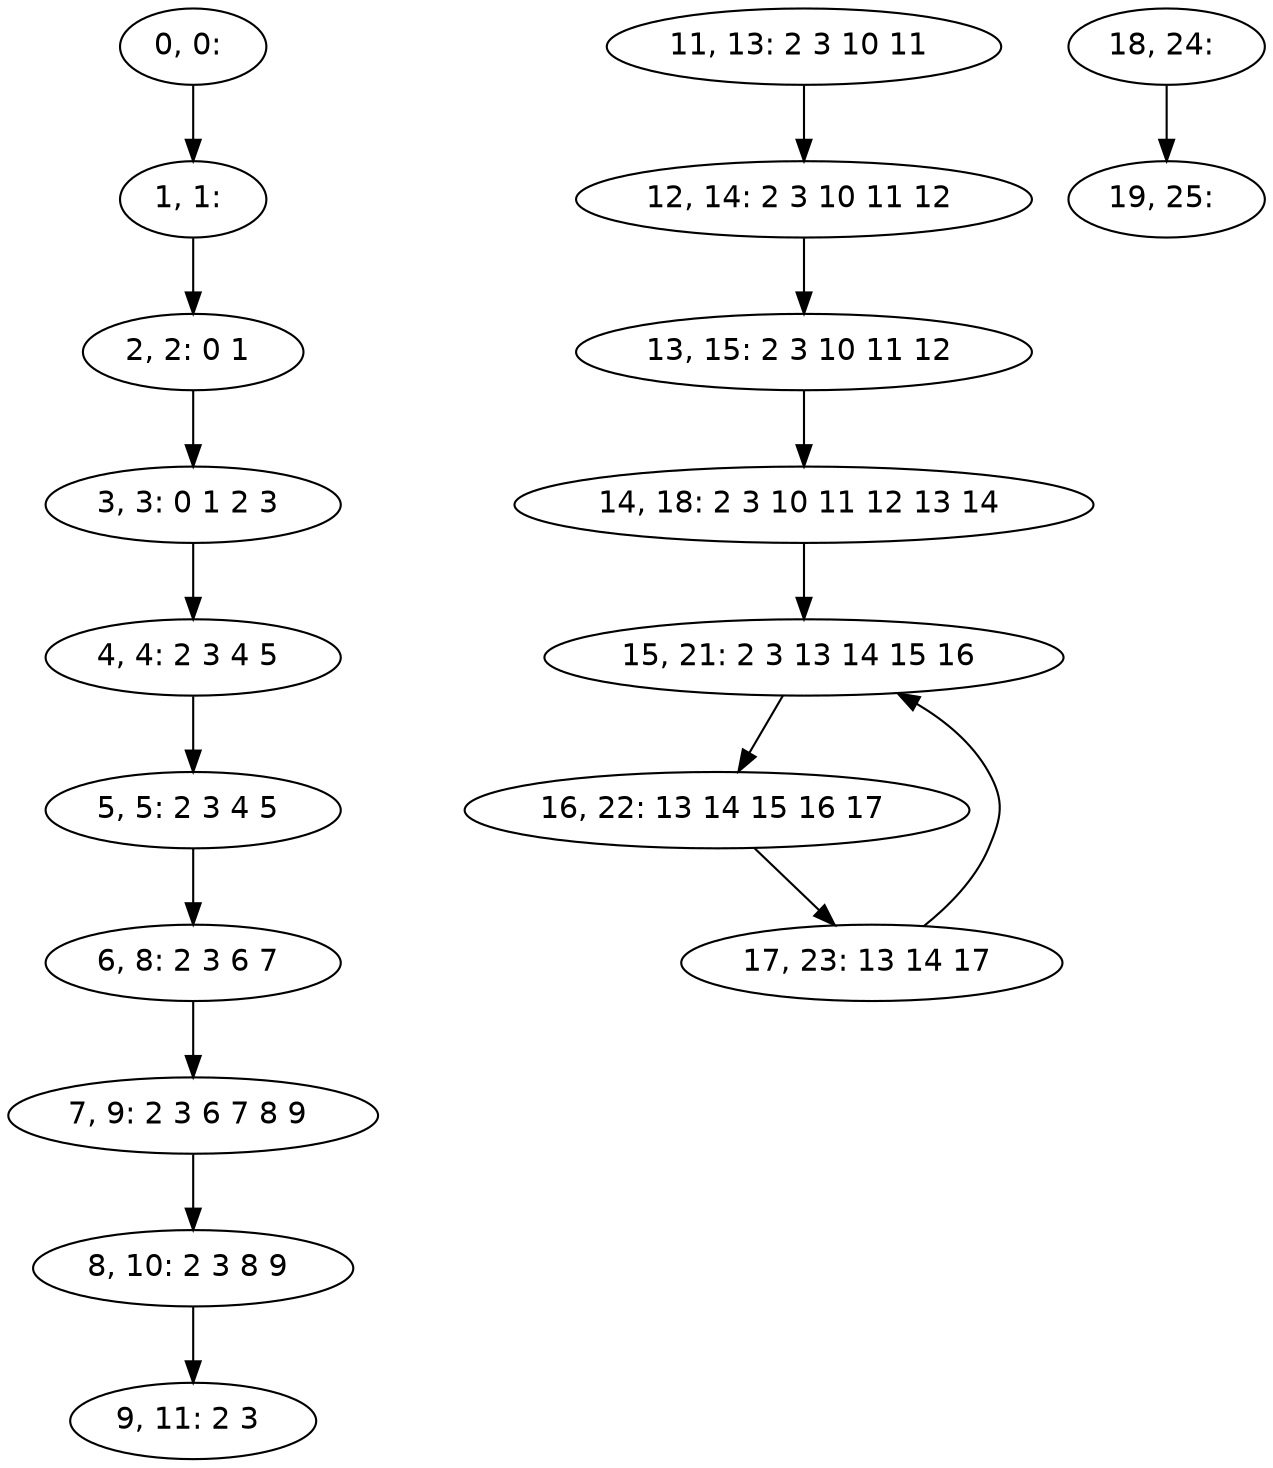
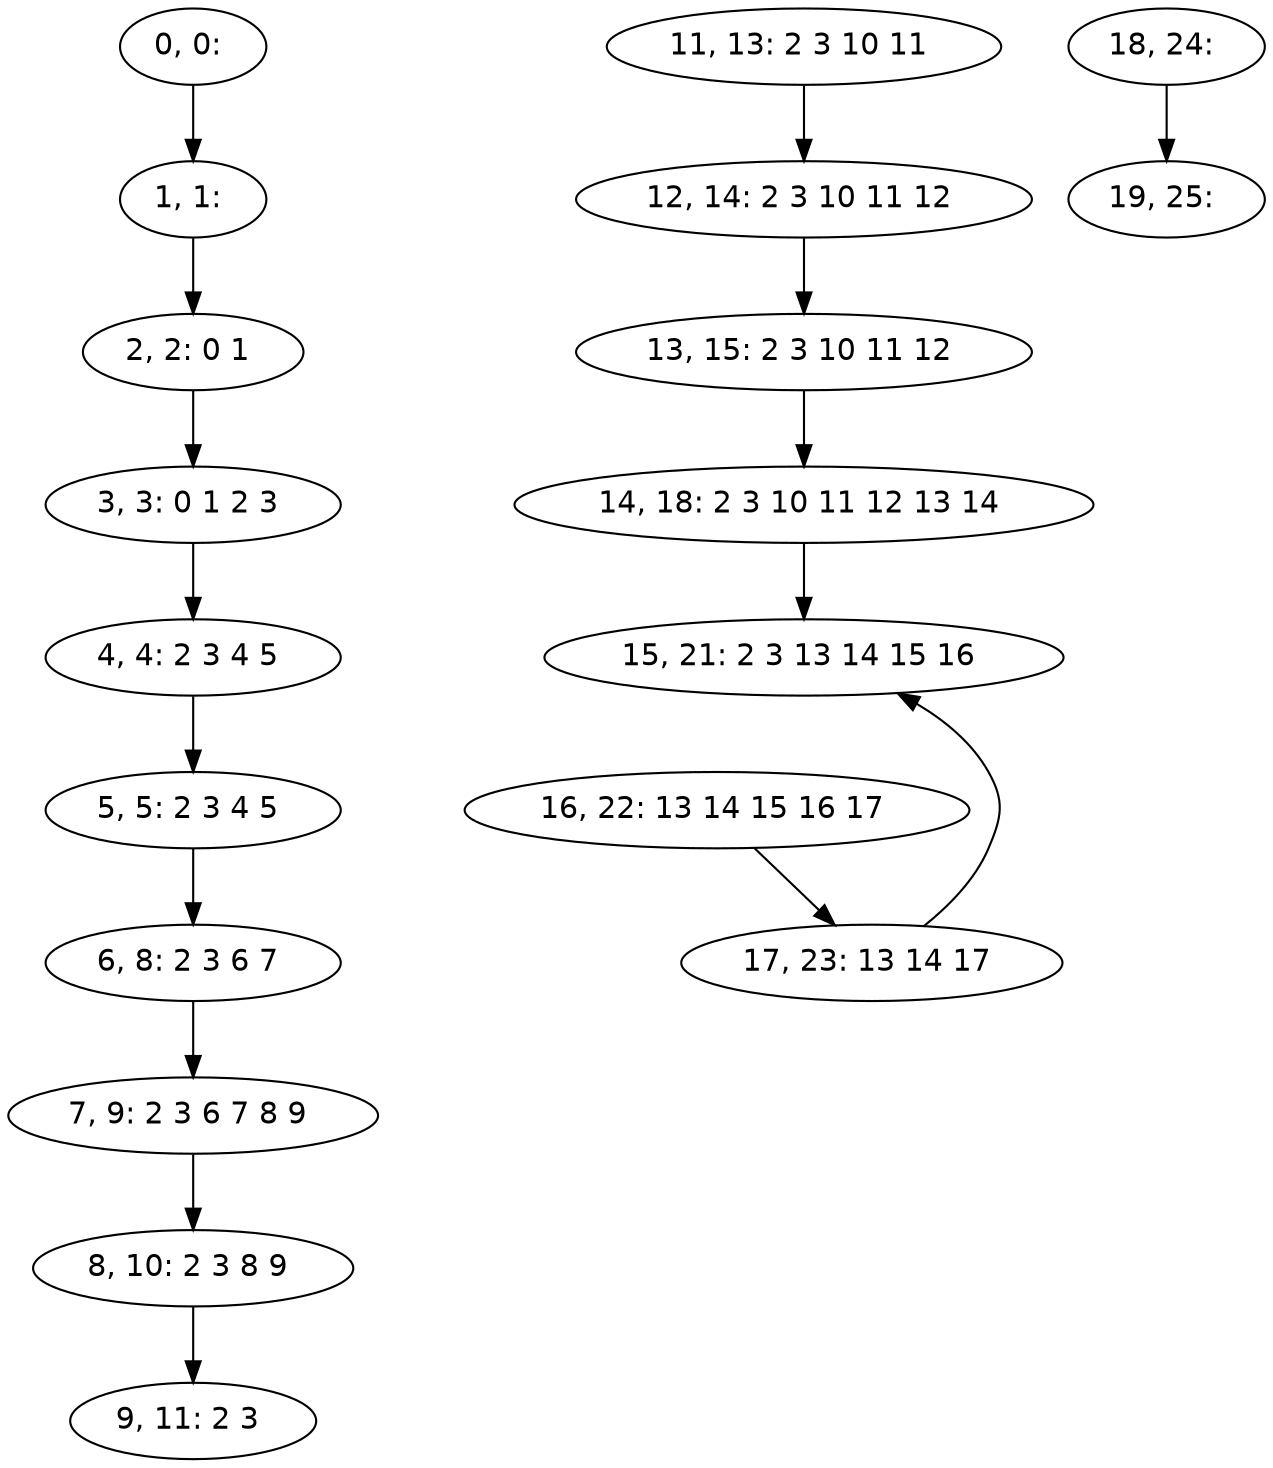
edge "15, 21: 2 3 13 14 15 16" -> "16, 22: 13 14 15 16 17": removed
